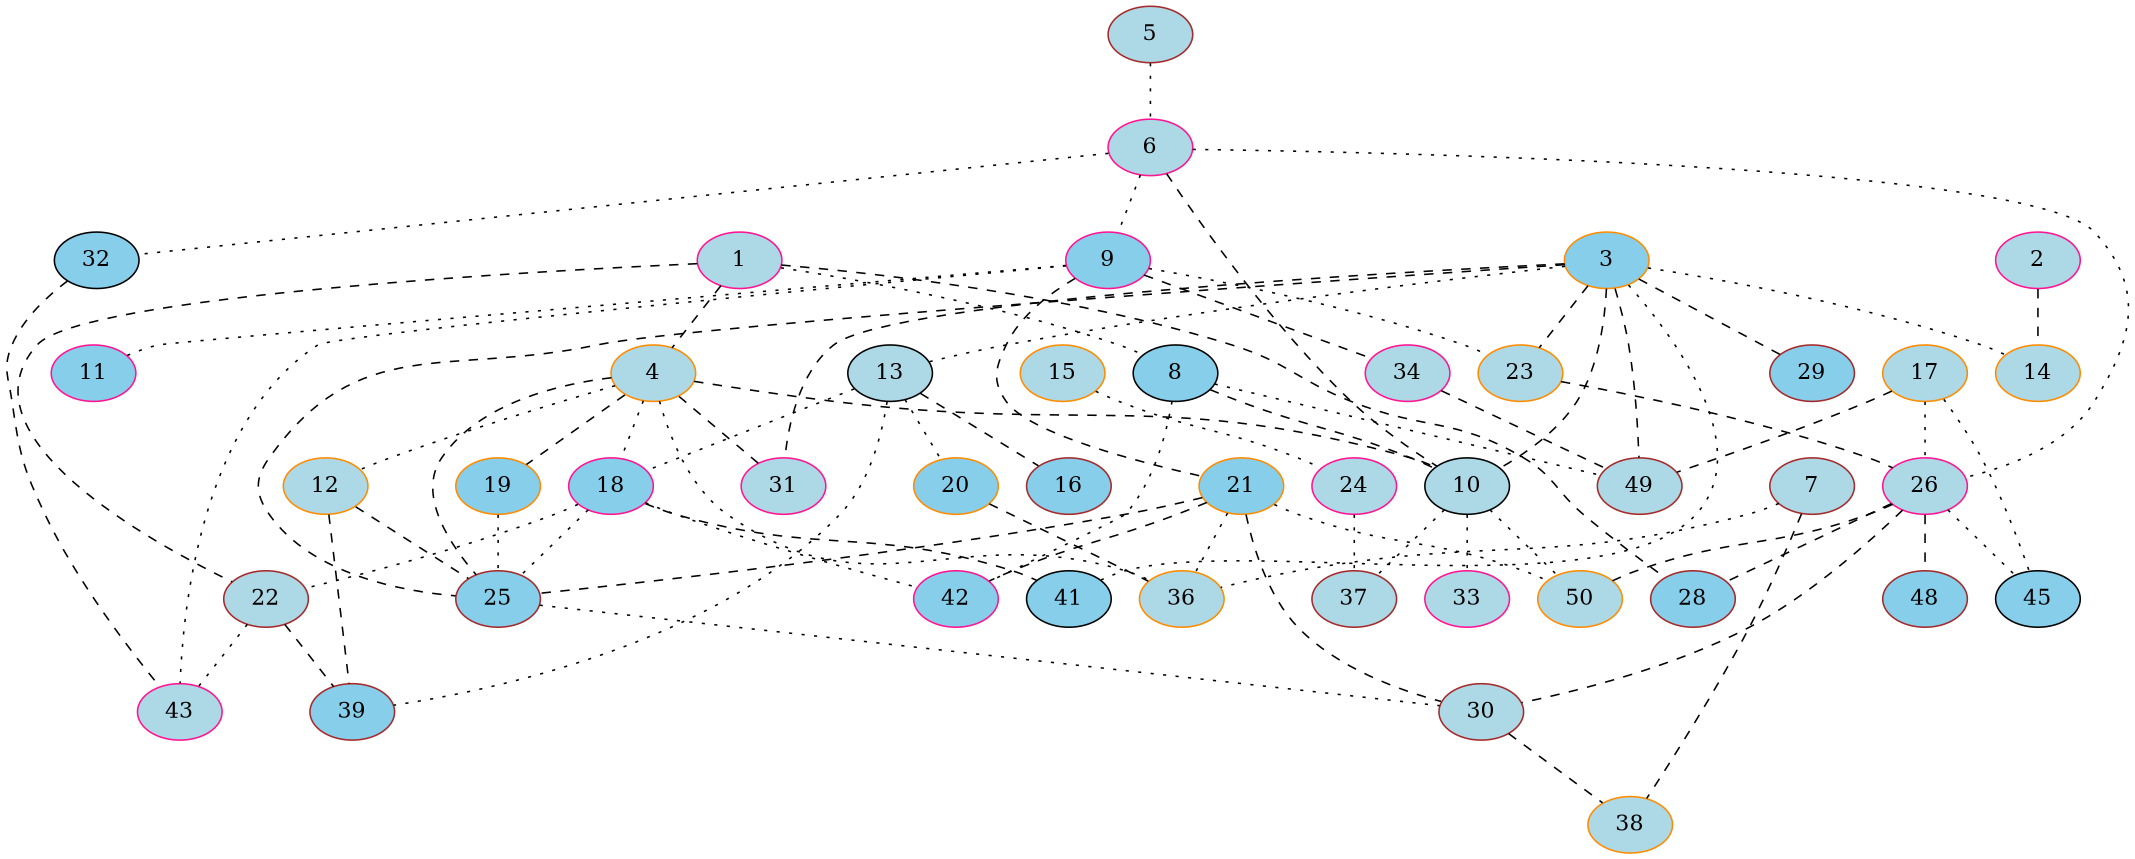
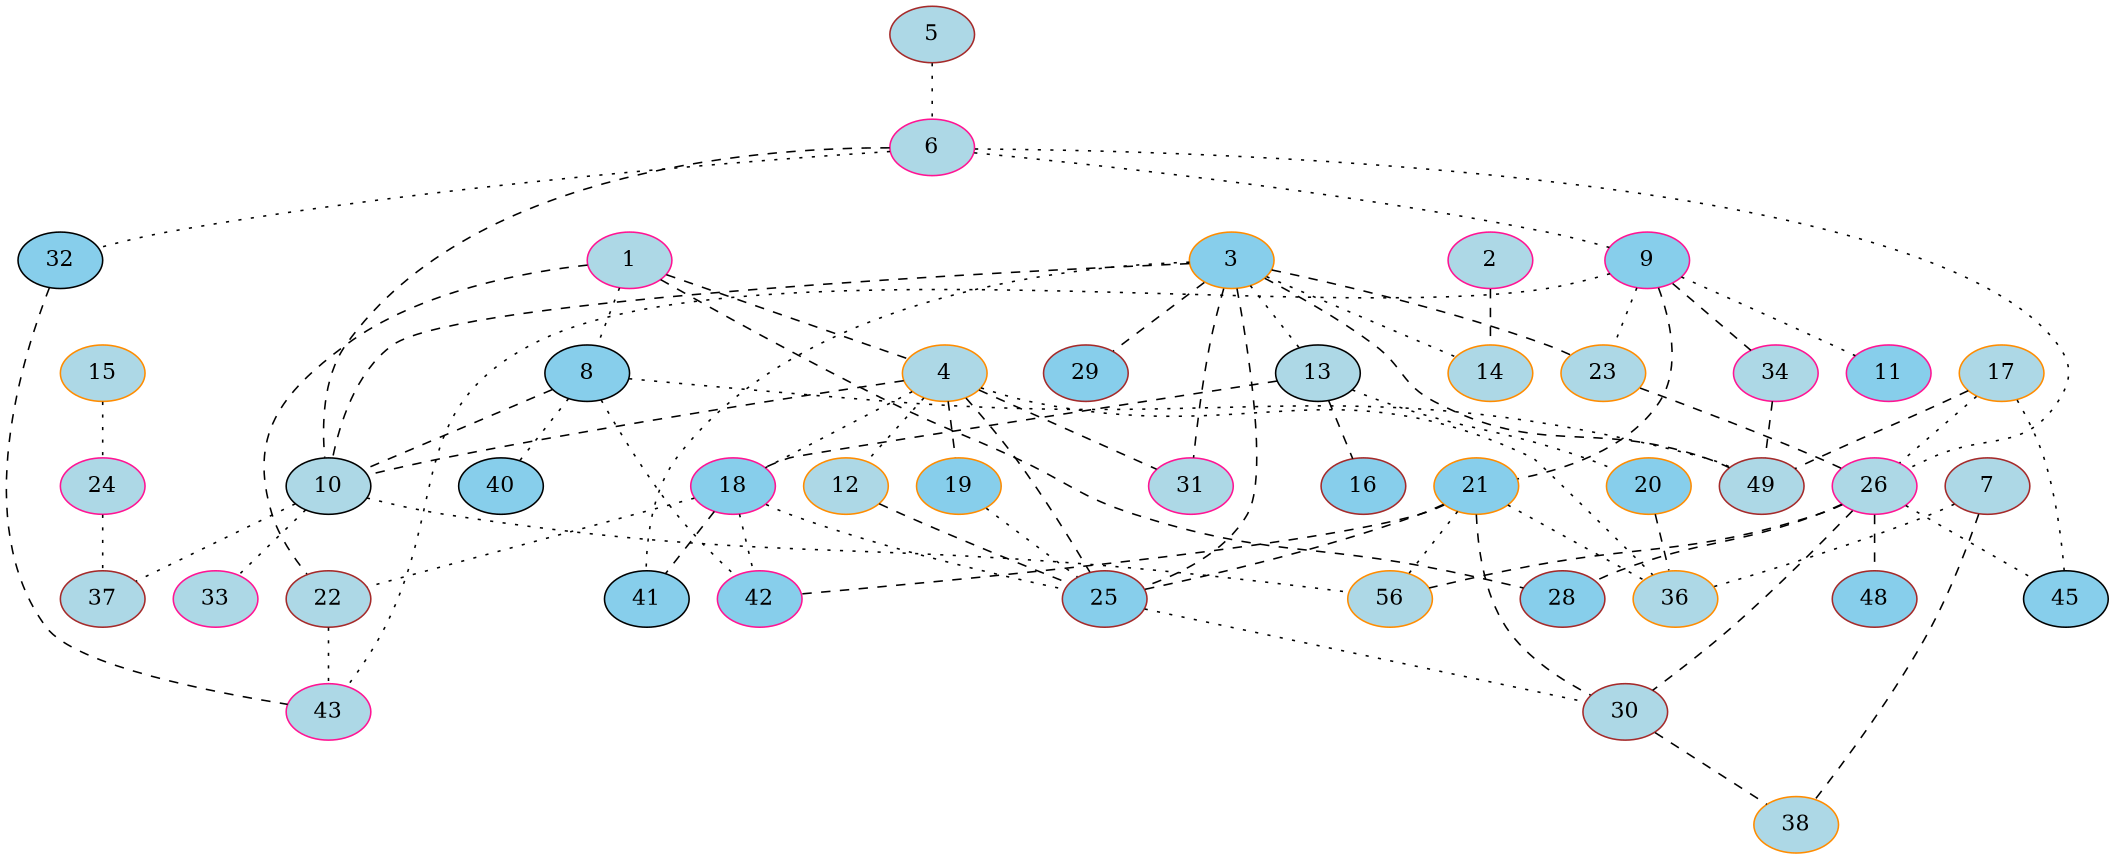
edge "13" -- "18": style dotted -> dashed
node "40": added
node "50": label "50" -> "56"
node "39": removed
